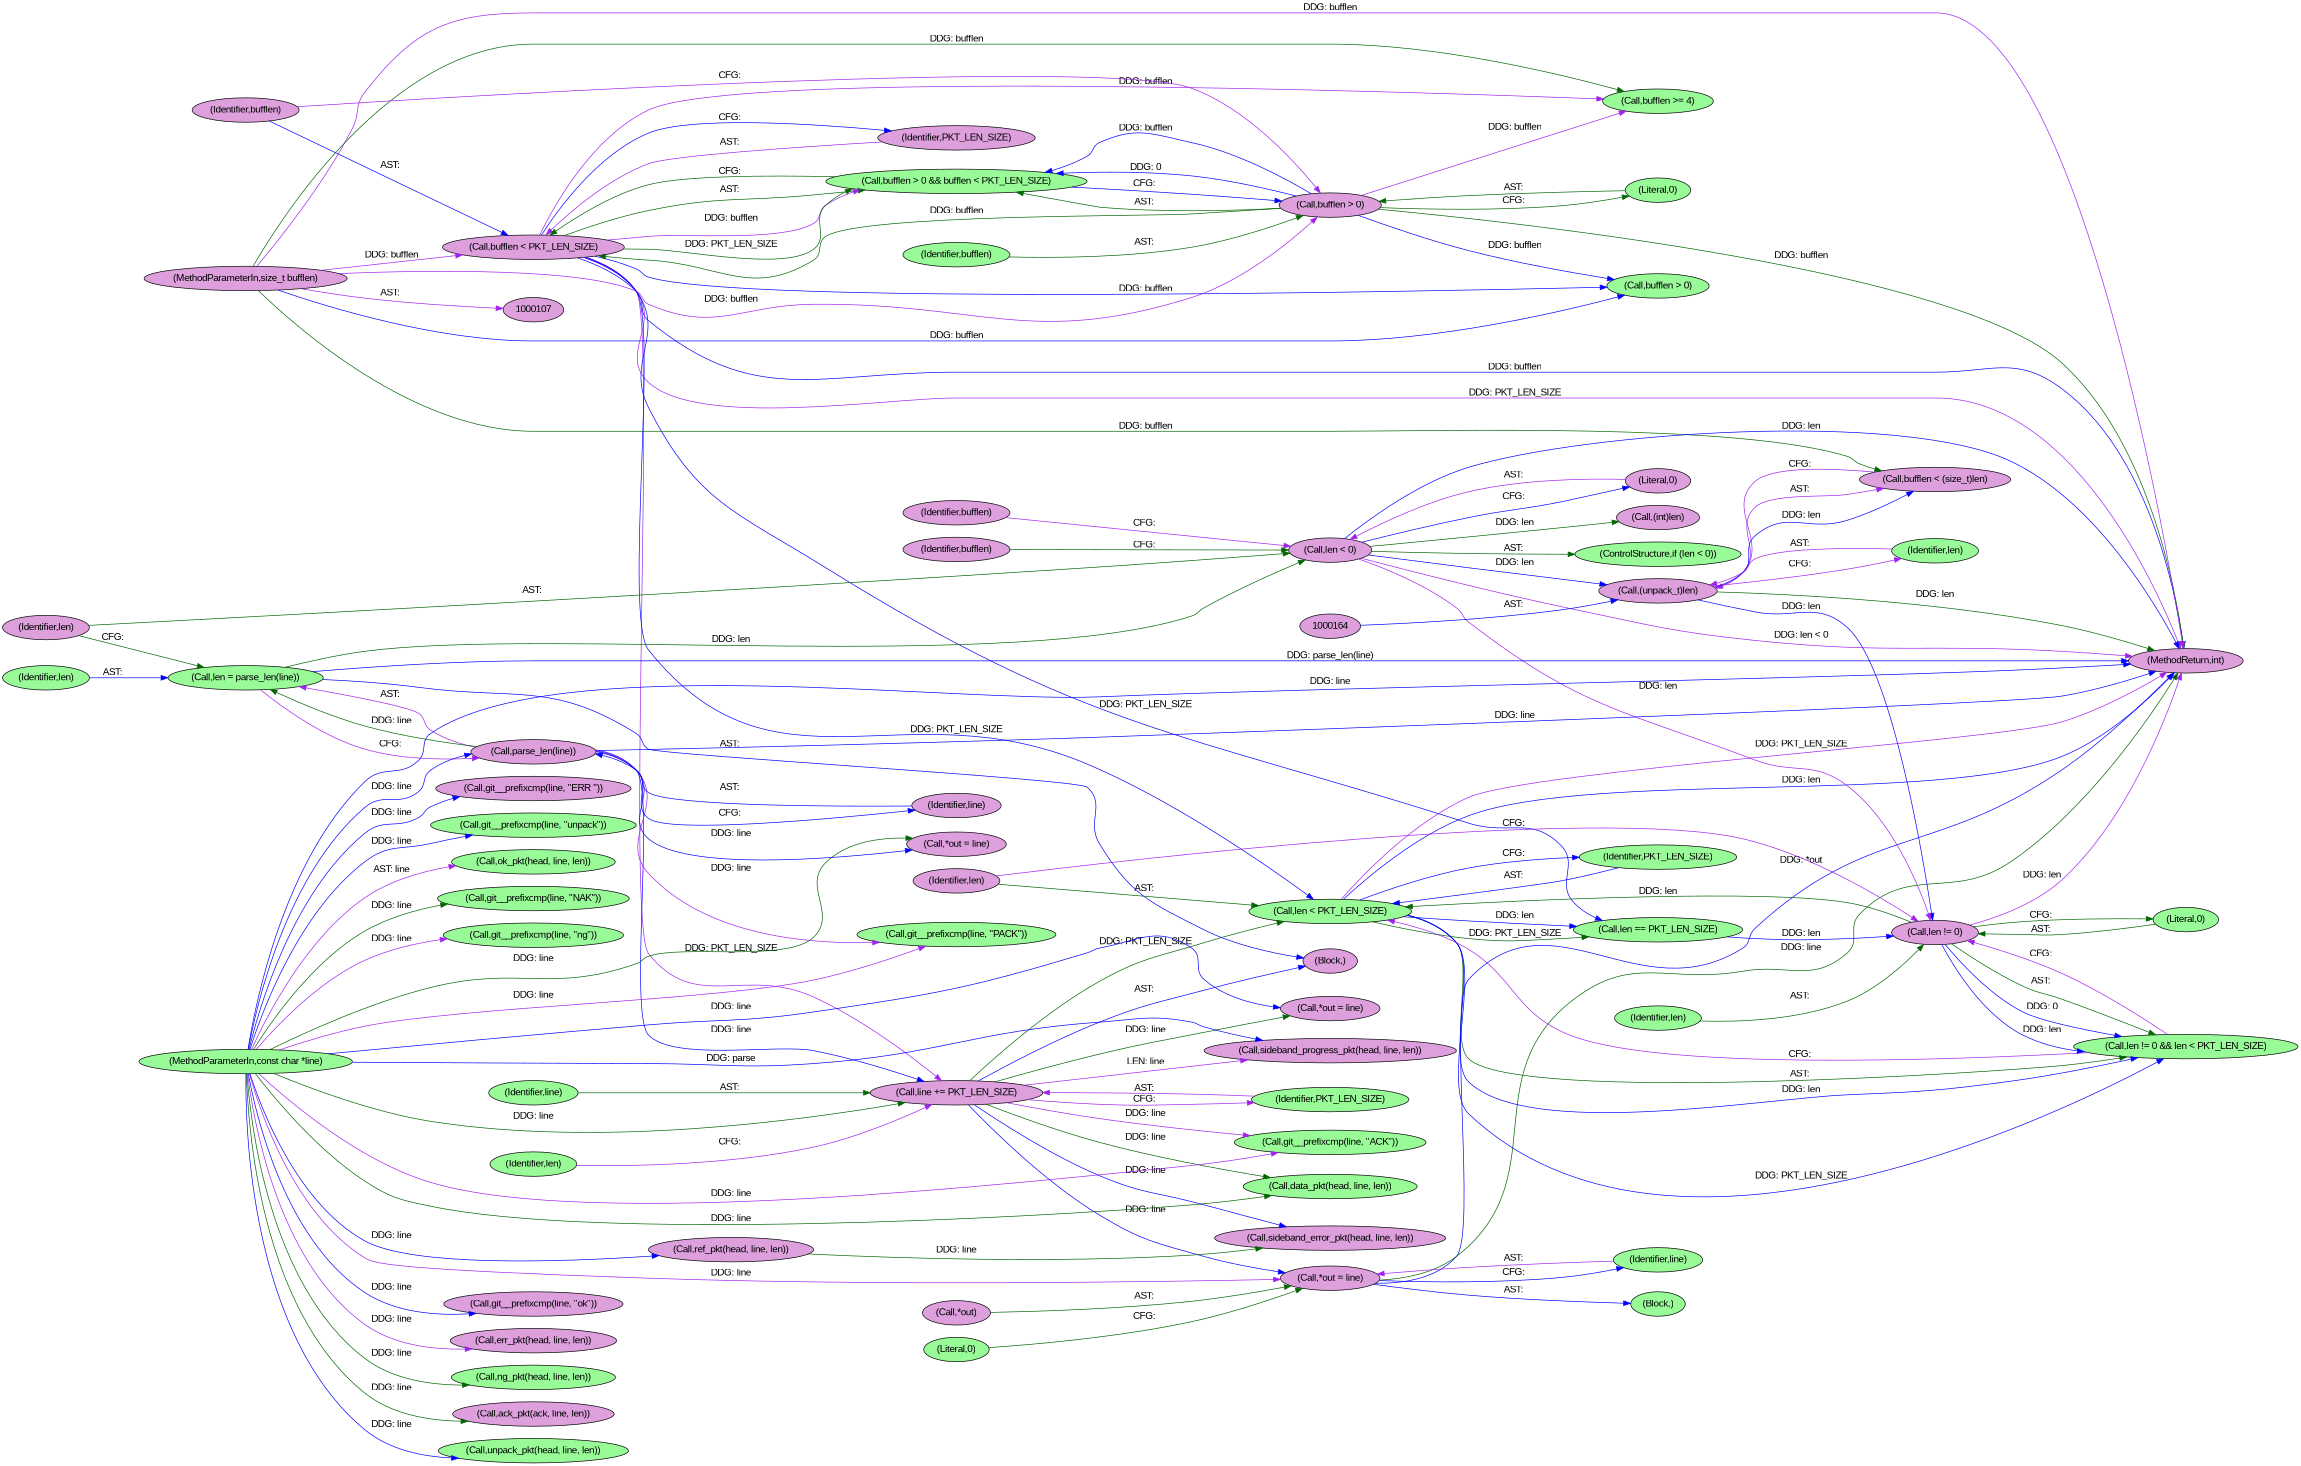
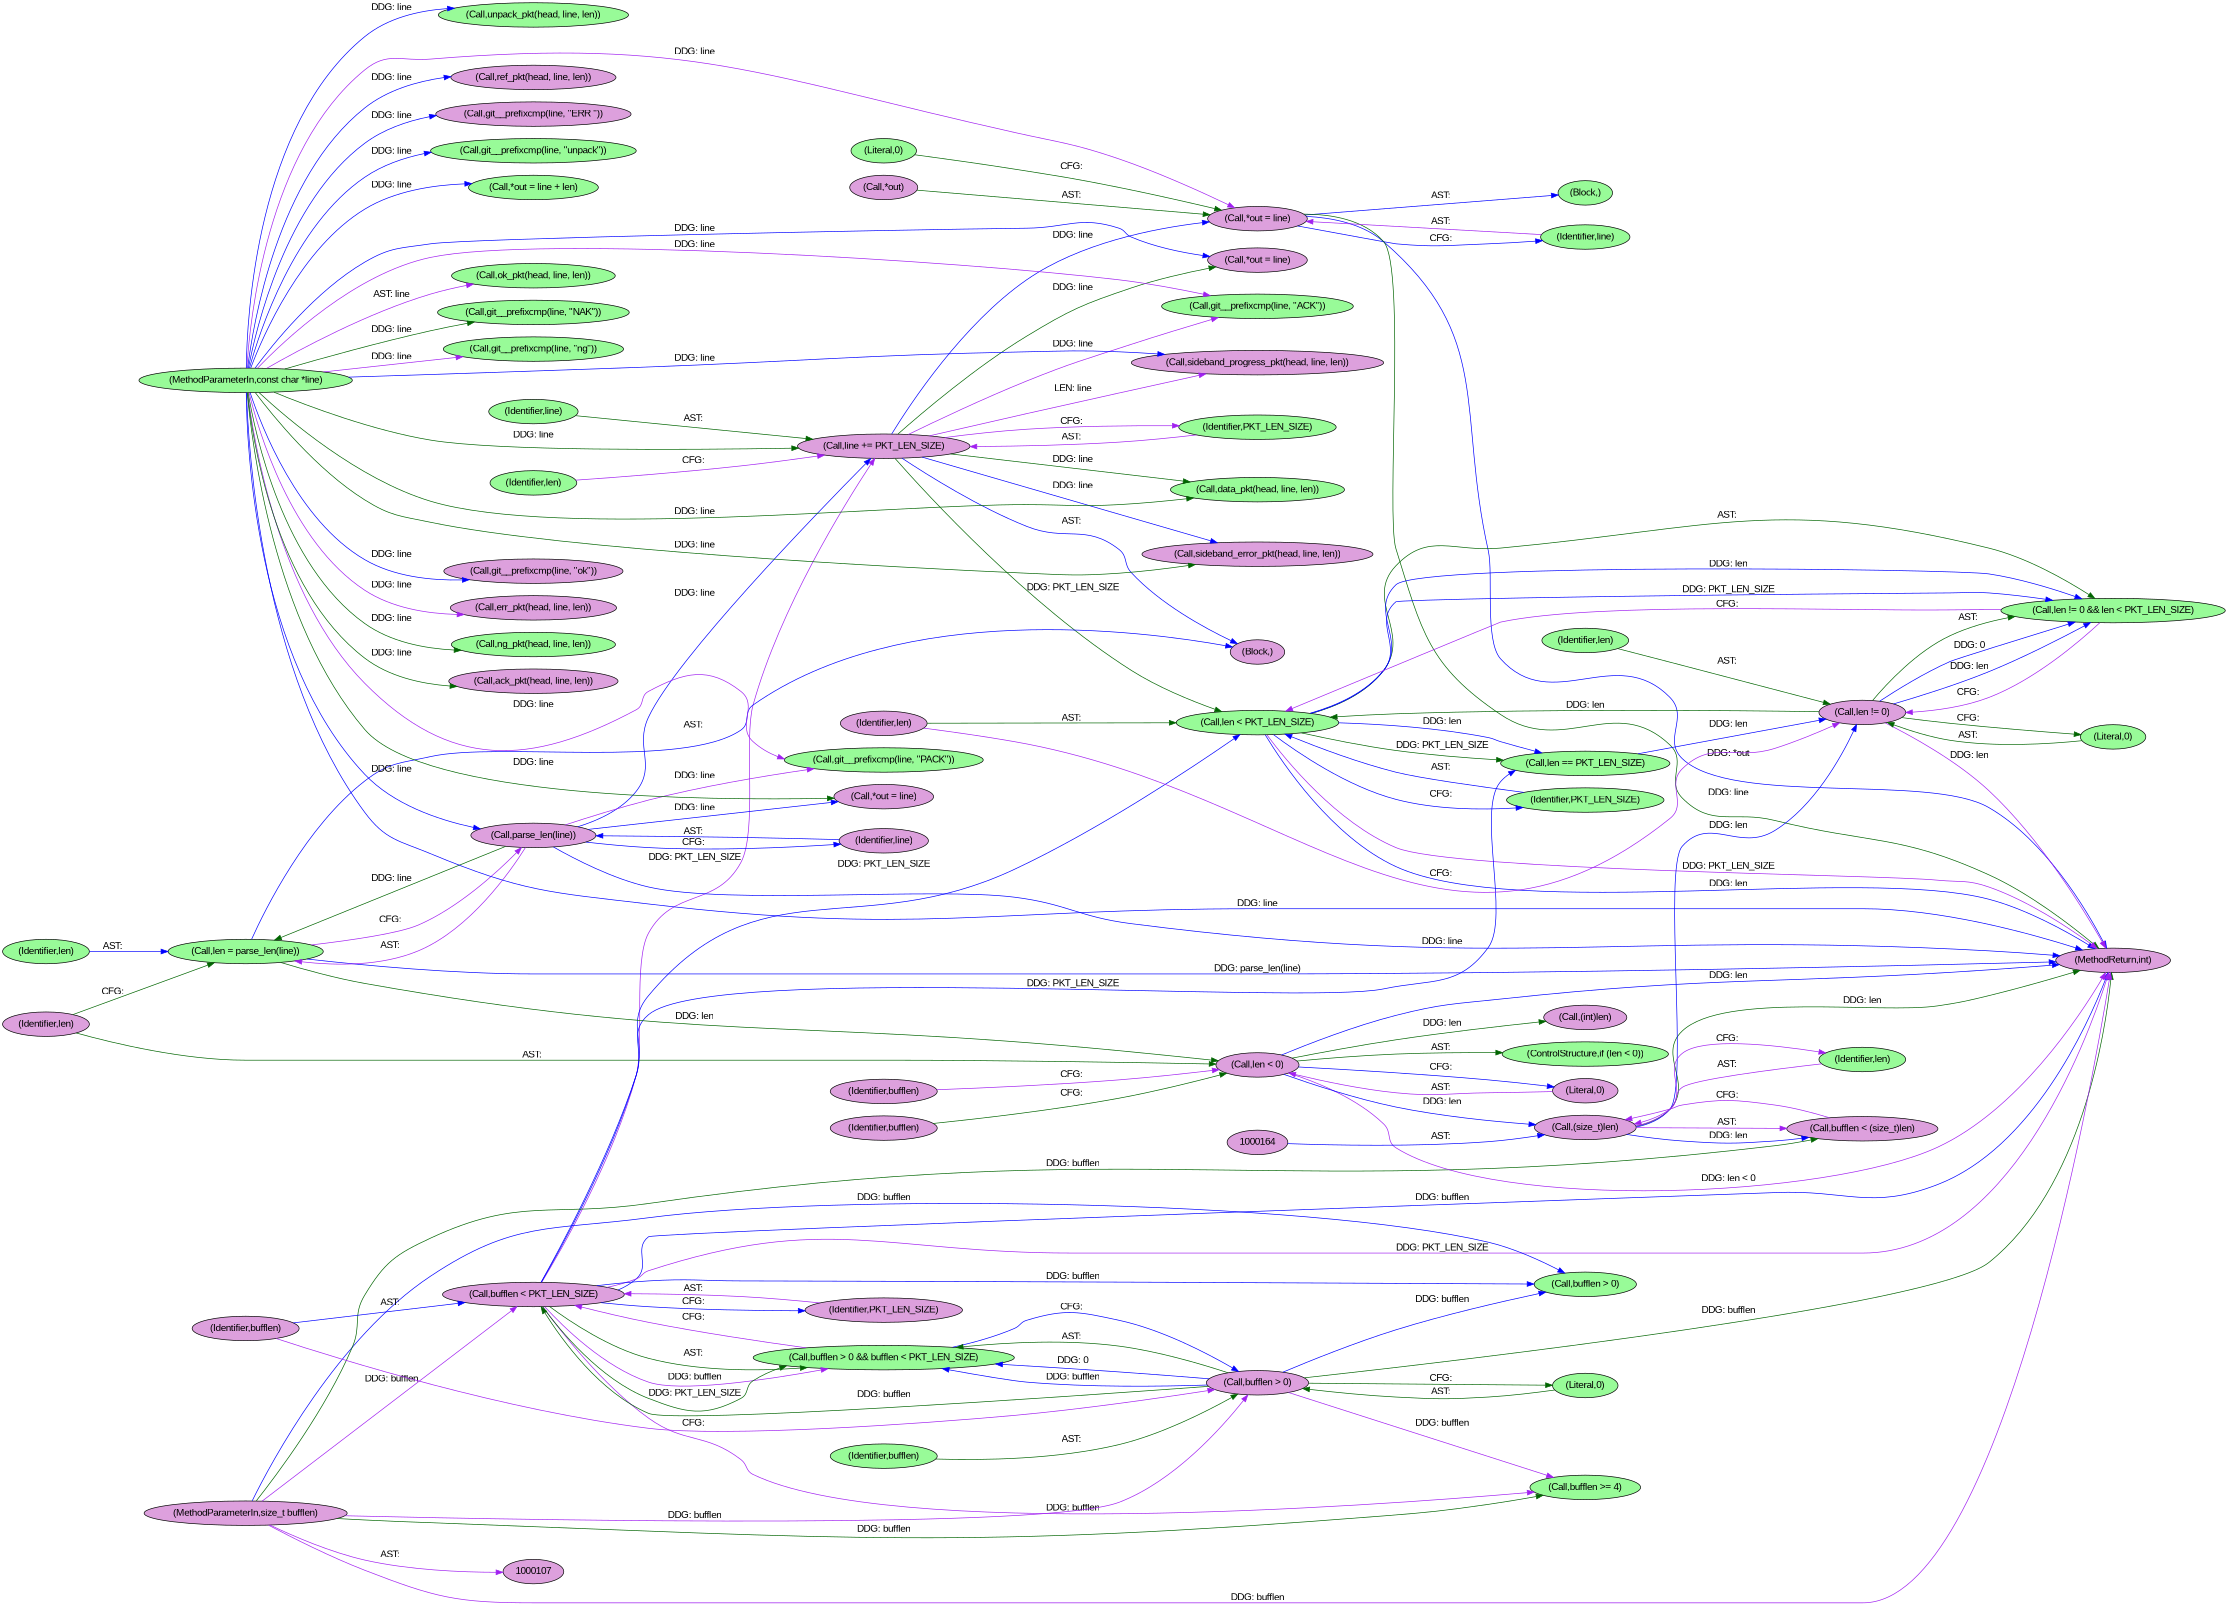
edge "(Call,bufflen > 0 && bufflen < PKT_LEN_SIZE)" -> "(Call,bufflen < PKT_LEN_SIZE)": color darkgreen -> purple
node "(Call,*out = line + len)": added
node "(Call,(unpack_t)len)": label "(Call,(unpack_t)len)" -> "(Call,(size_t)len)"
edge "(Call,len < 0)" -> "(Call,len != 0)": removed, label "DDG: len"
edge "(MethodParameterIn,const char *line)" -> "(Call,sideband_progress_pkt(head, line, len))": label "DDG: parse" -> "DDG: line"
edge "(Call,ref_pkt(head, line, len))" -> "(Call,sideband_error_pkt(head, line, len))": now "(MethodParameterIn,const char *line)" -> "(Call,sideband_error_pkt(head, line, len))"
node "(Call,ack_pkt(ack, line, len))": label "(Call,ack_pkt(ack, line, len))" -> "(Call,ack_pkt(head, line, len))"
